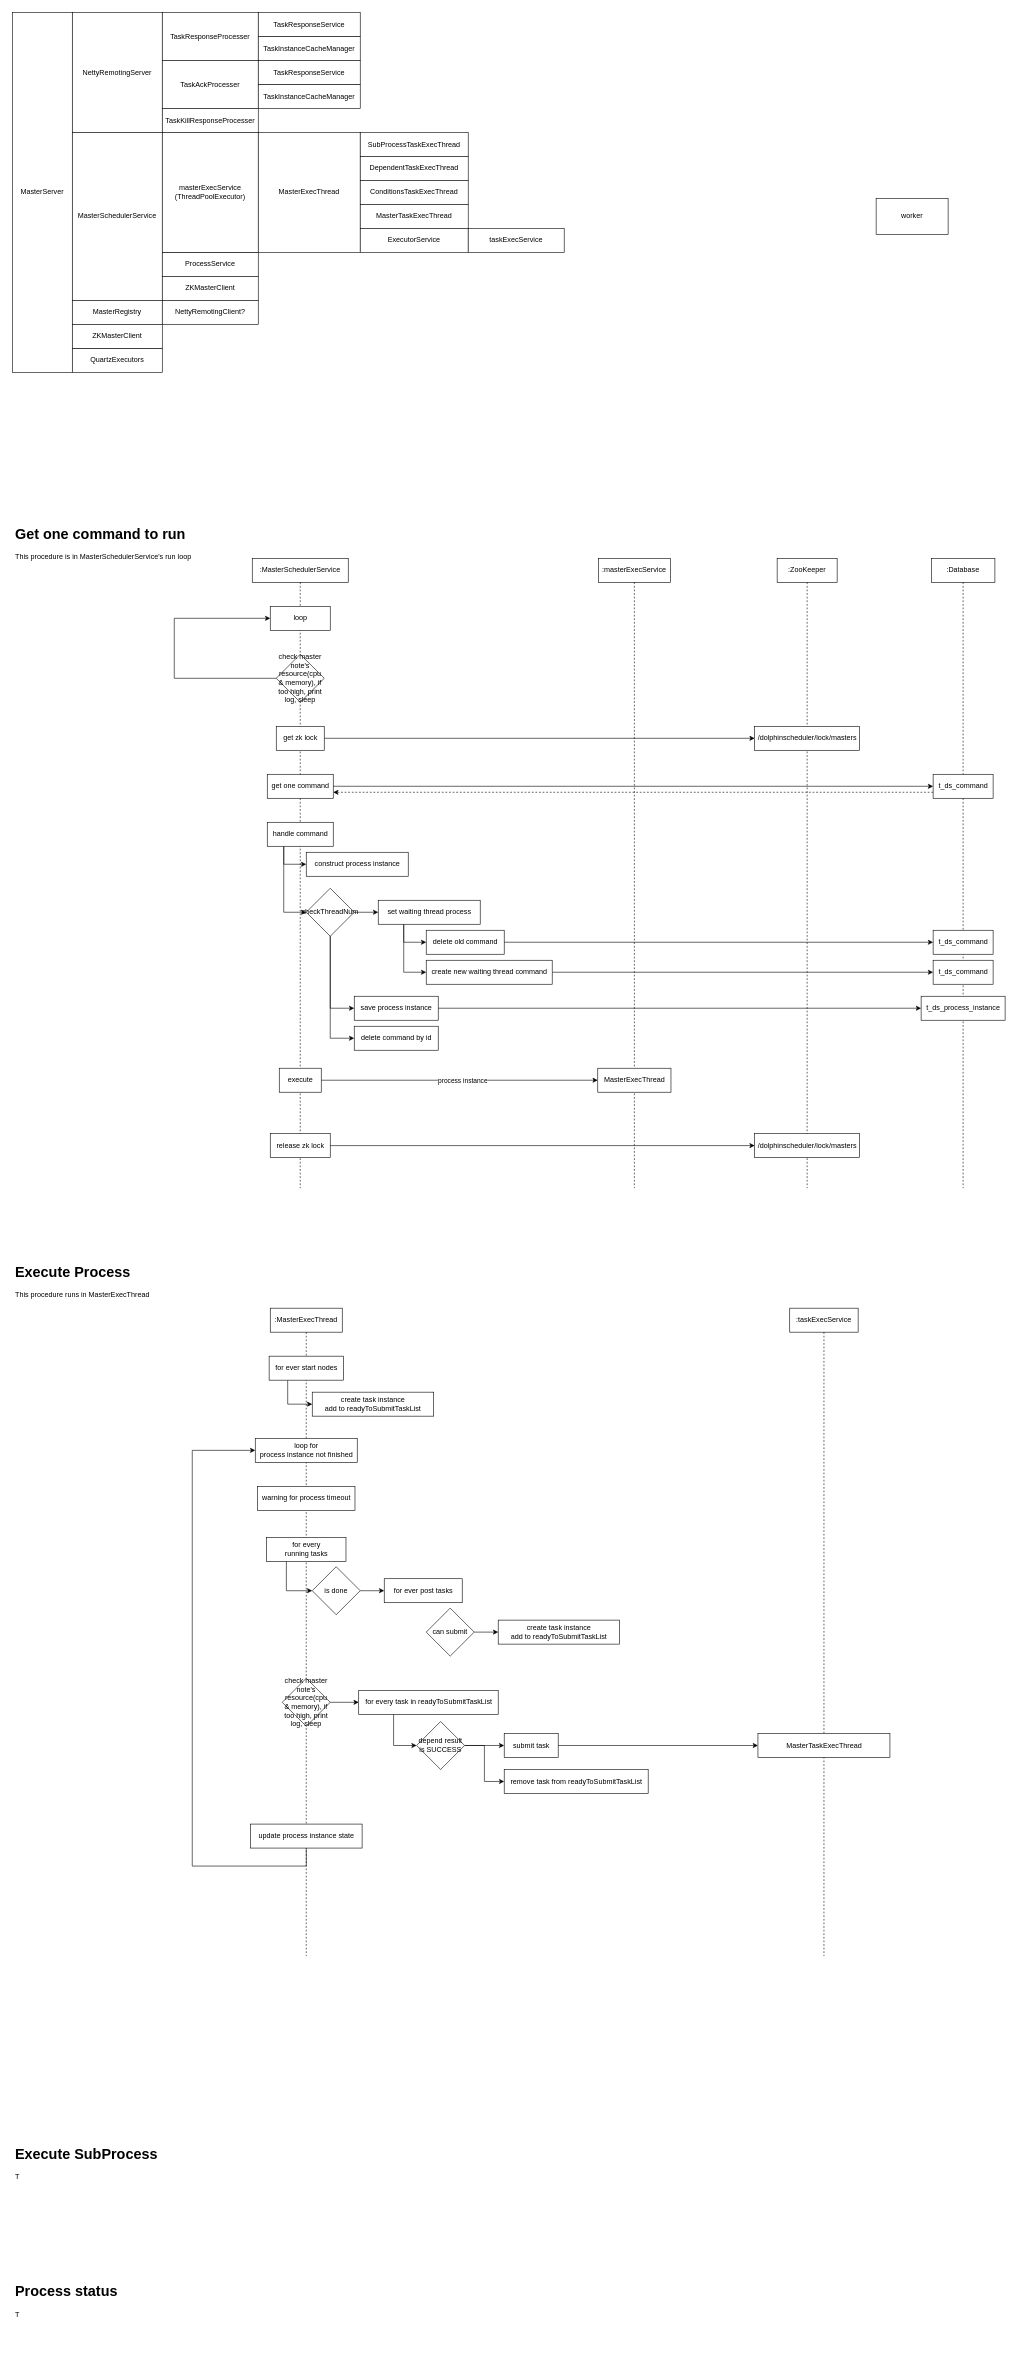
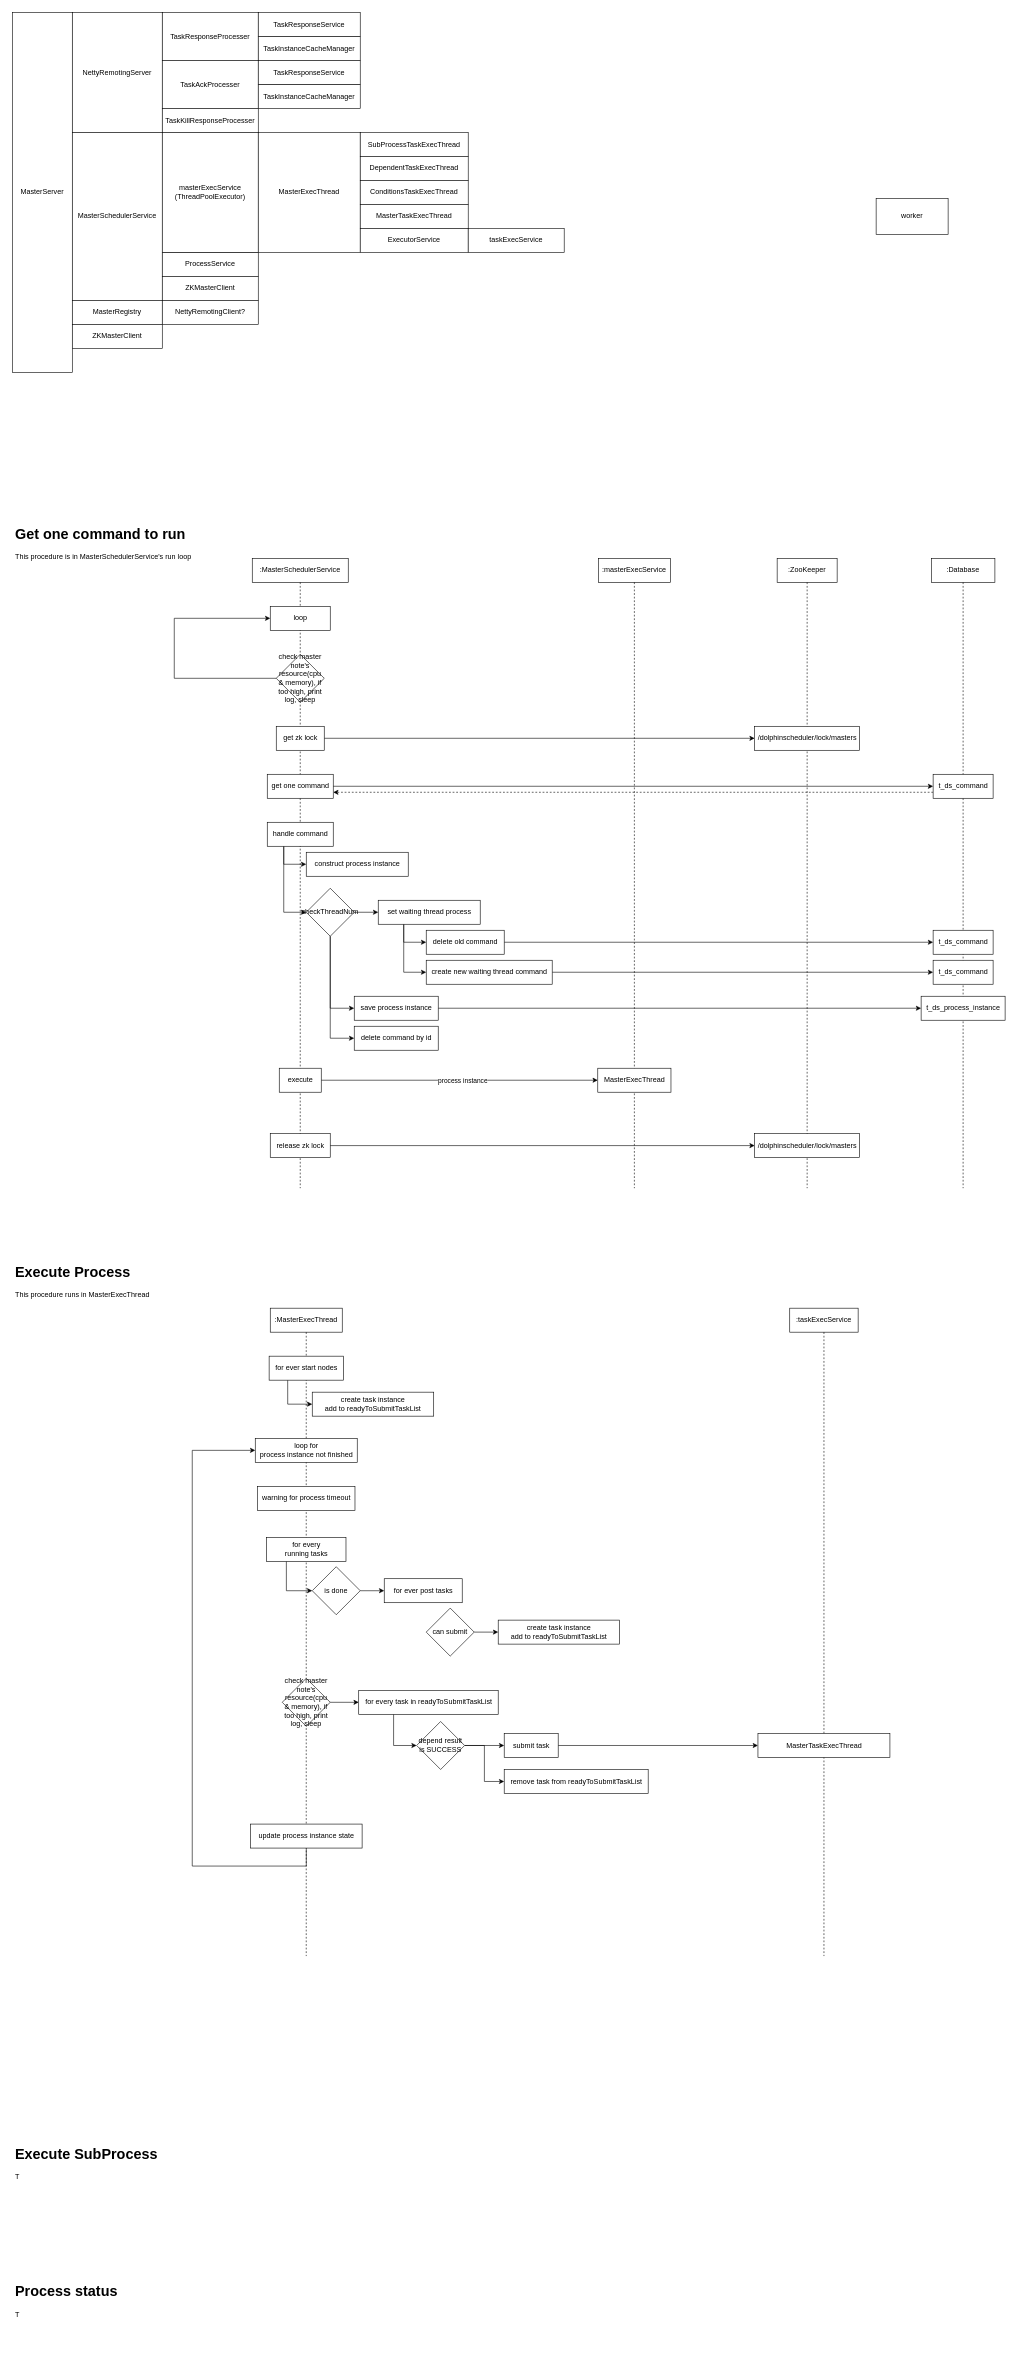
node "QuartzExecutors": removed
